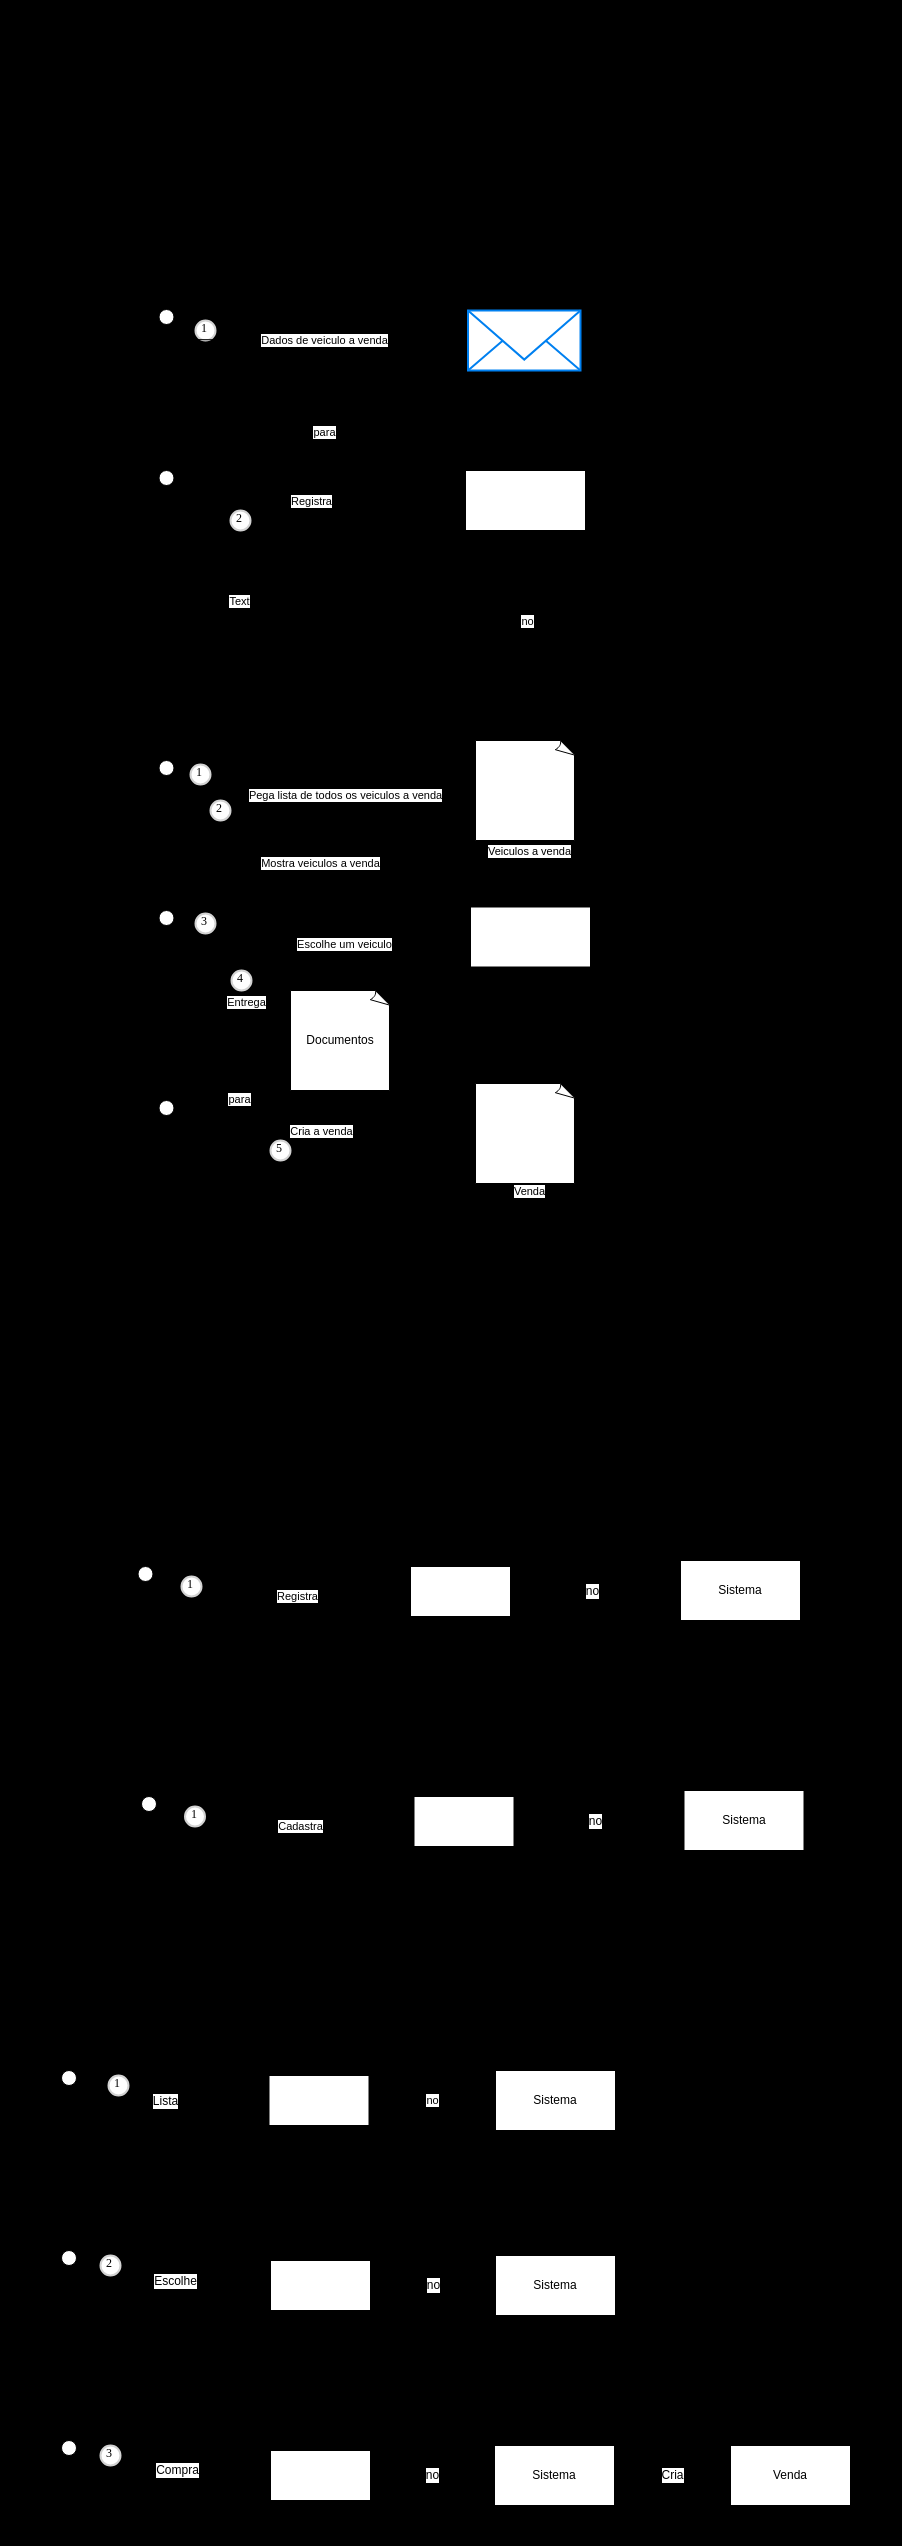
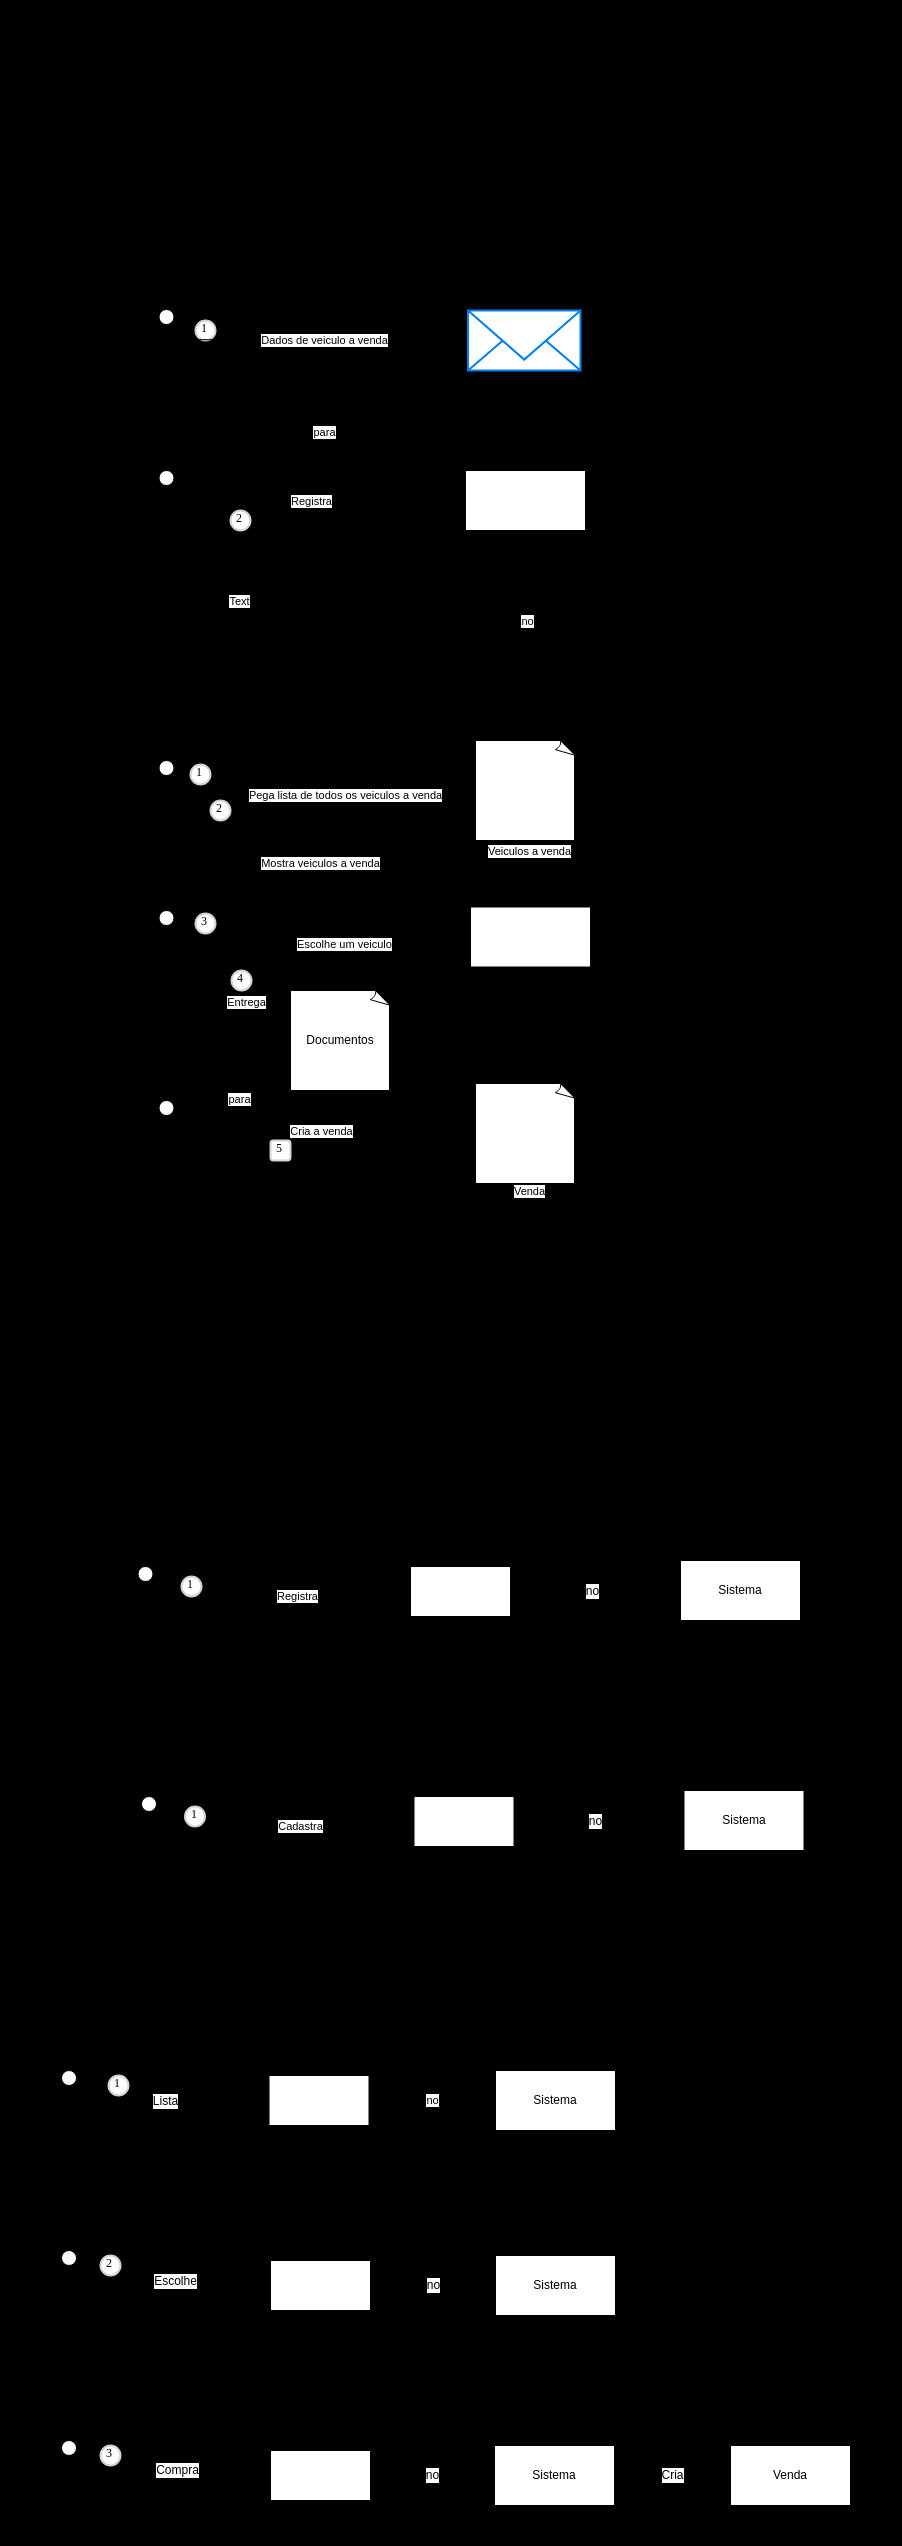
node "5": shape ellipse -> rounded rectangle
